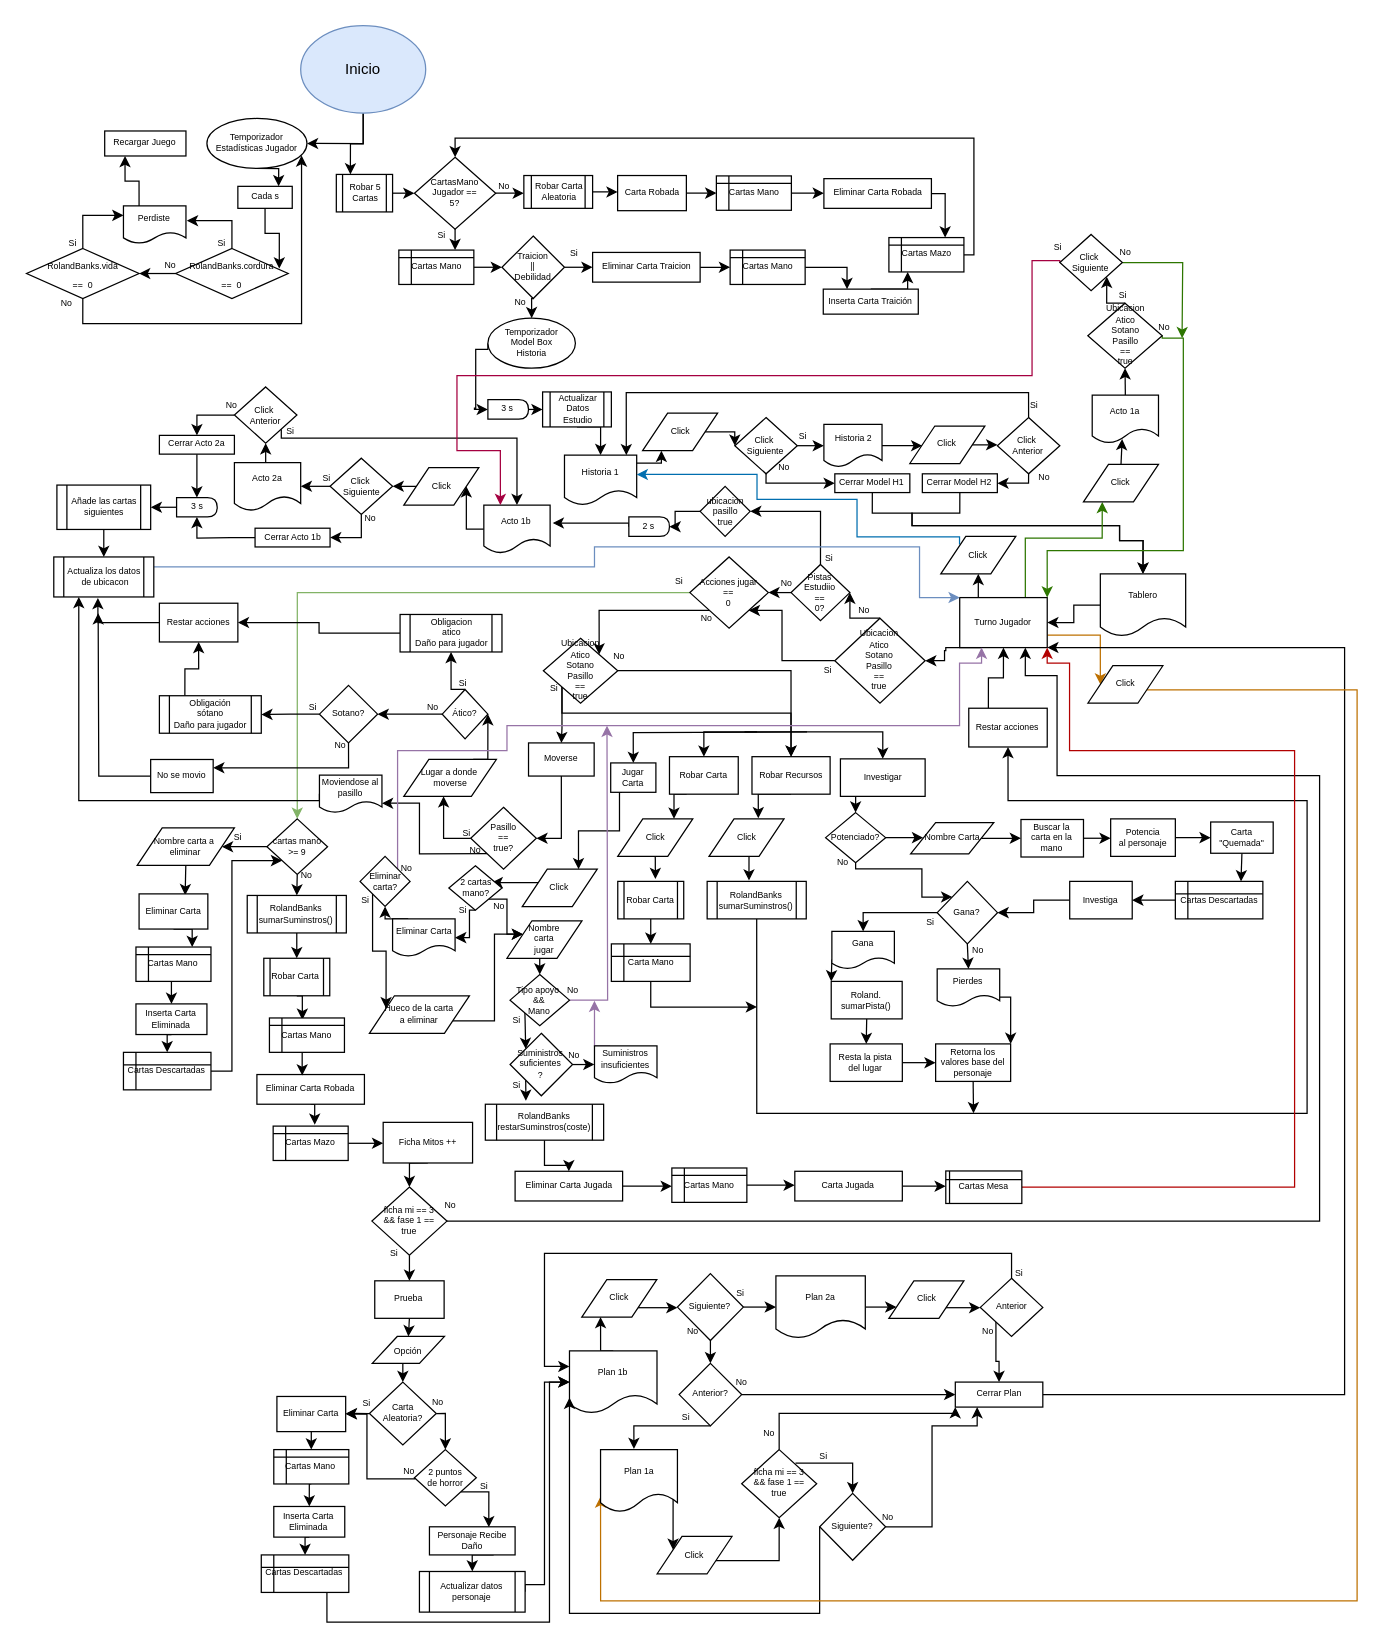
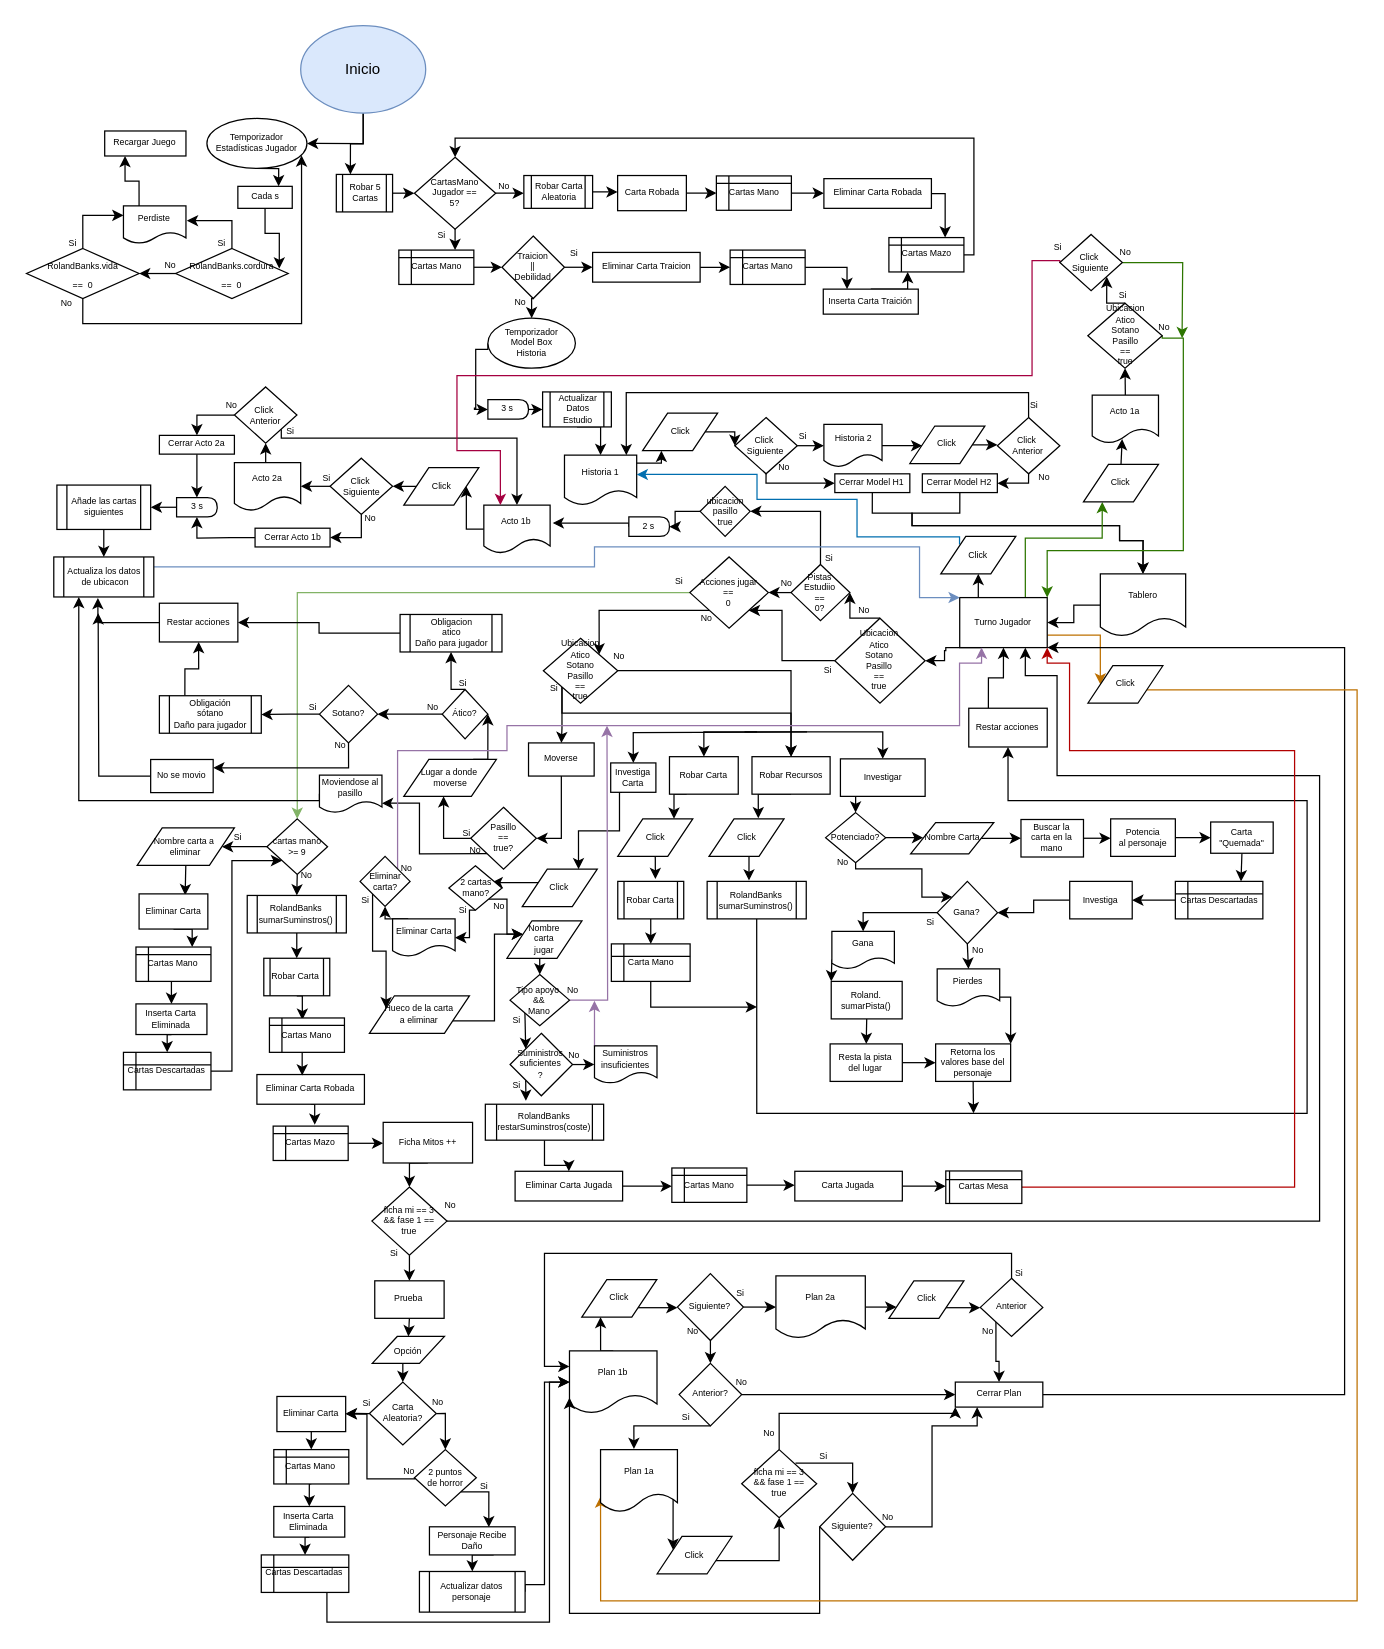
node "Jugar Carta": label "Jugar Carta" -> "Investiga Carta"
